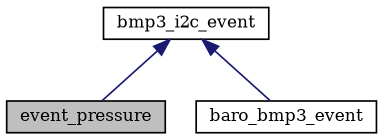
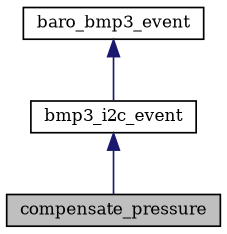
edge "baro_bmp3_event" -> "bmp3_i2c_event": reversed
node "event_pressure": label "event_pressure" -> "compensate_pressure"
